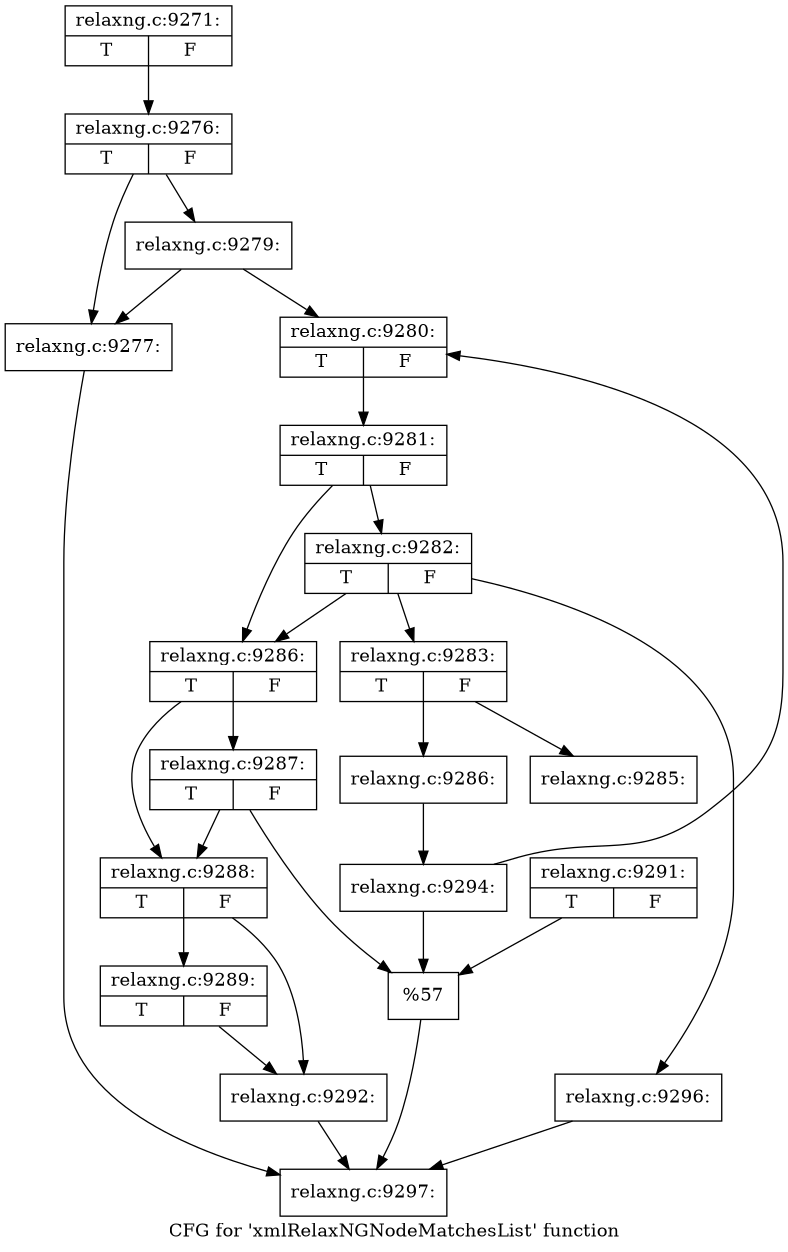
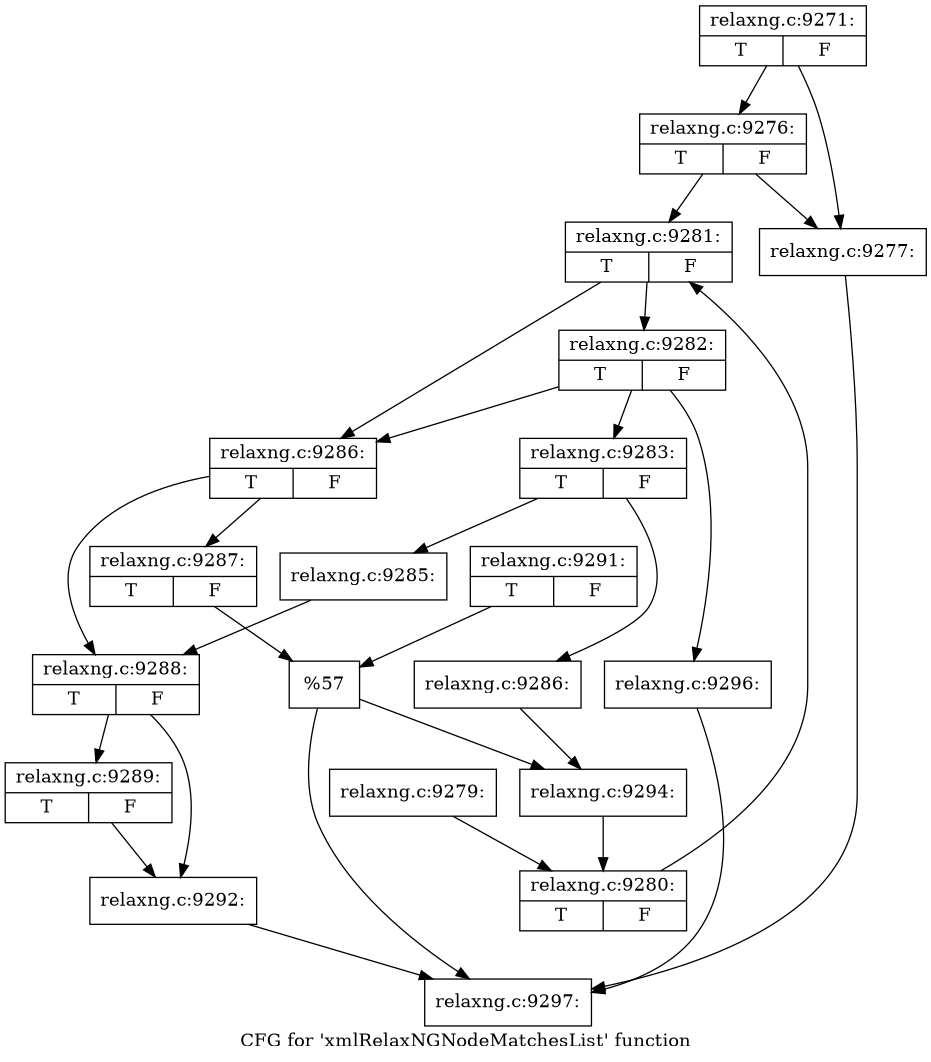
edge "relaxng.c:9276:" -> "relaxng.c:9279:": now "relaxng.c:9276:" -> "relaxng.c:9281:"
edge "relaxng.c:9279:" -> "relaxng.c:9277:": now "relaxng.c:9271:" -> "relaxng.c:9277:"
edge "relaxng.c:9287:" -> "relaxng.c:9288:": now "relaxng.c:9285:" -> "relaxng.c:9288:"
edge "relaxng.c:9294:" -> "%57": reversed
